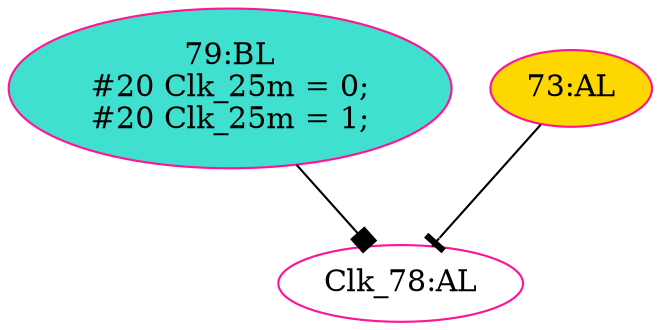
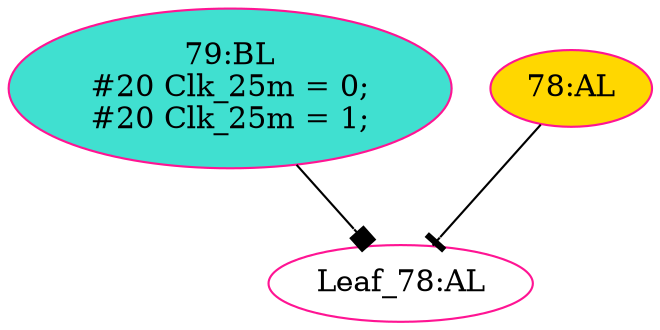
node "73:AL": label "73:AL" -> "78:AL"
node "Clk_78:AL": label "Clk_78:AL" -> "Leaf_78:AL"
